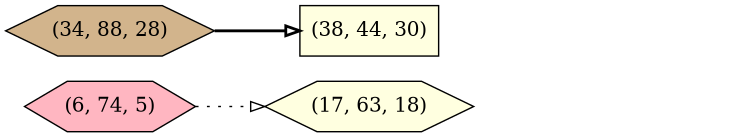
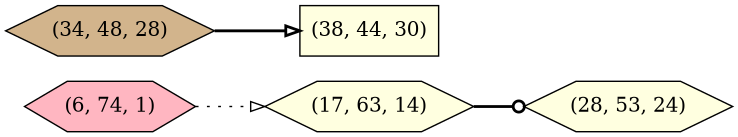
node "(34, 88, 28)": label "(34, 88, 28)" -> "(34, 48, 28)"
node "(6, 74, 5)": label "(6, 74, 5)" -> "(6, 74, 1)"
node "(17, 63, 18)": label "(17, 63, 18)" -> "(17, 63, 14)"
node "(28, 53, 24)": added
